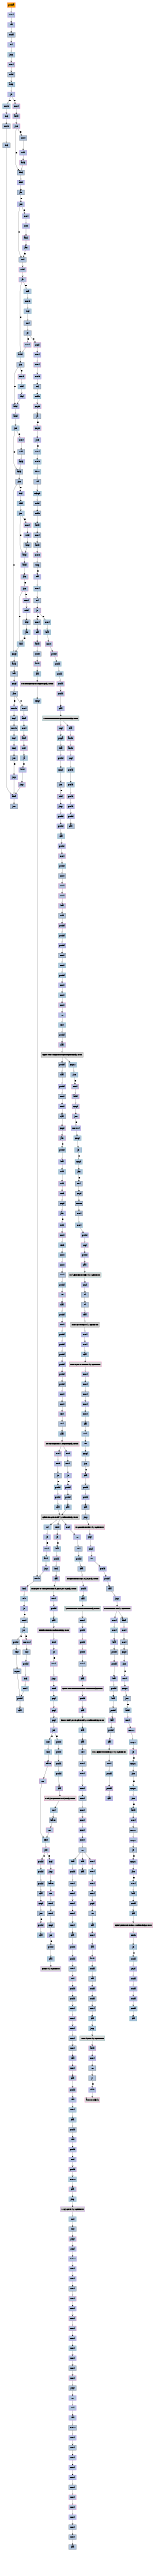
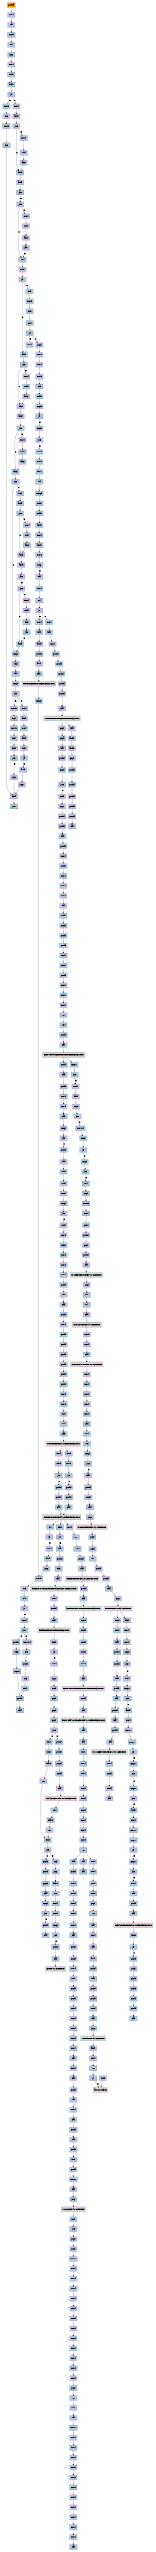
edge "jl" -> "sbbb": now "jl" -> "a0x0018fedc"
